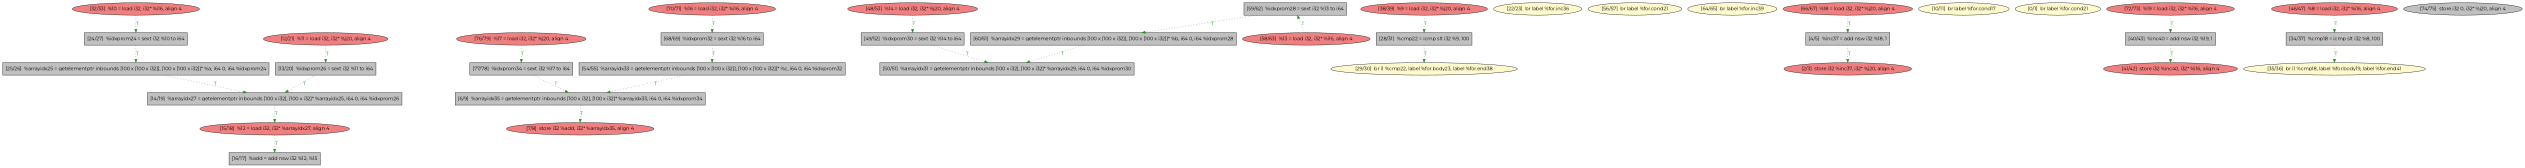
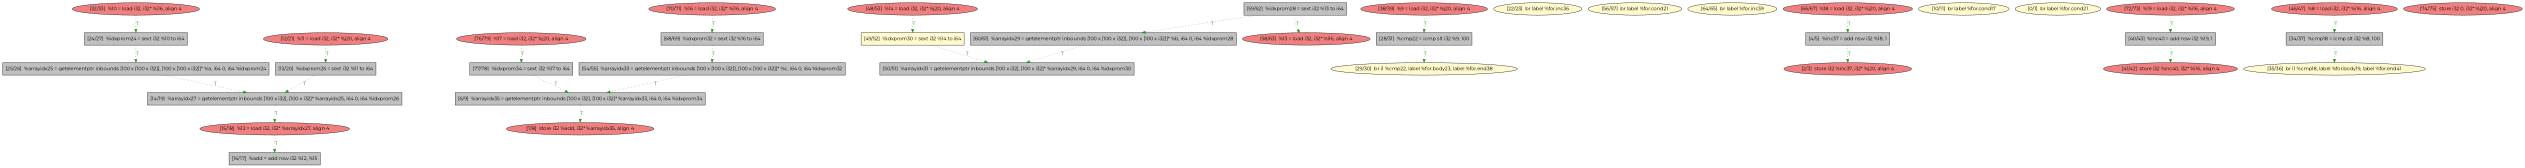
node "[74/75]  store i32 0, i32* %j20, align 4": fillcolor grey -> lightcoral
edge "[58/63]  %13 = load i32, i32* %i16, align 4" -> "[59/62]  %idxprom28 = sext i32 %13 to i64": reversed
node "[49/52]  %idxprom30 = sext i32 %14 to i64": fillcolor grey -> lemonchiffon
